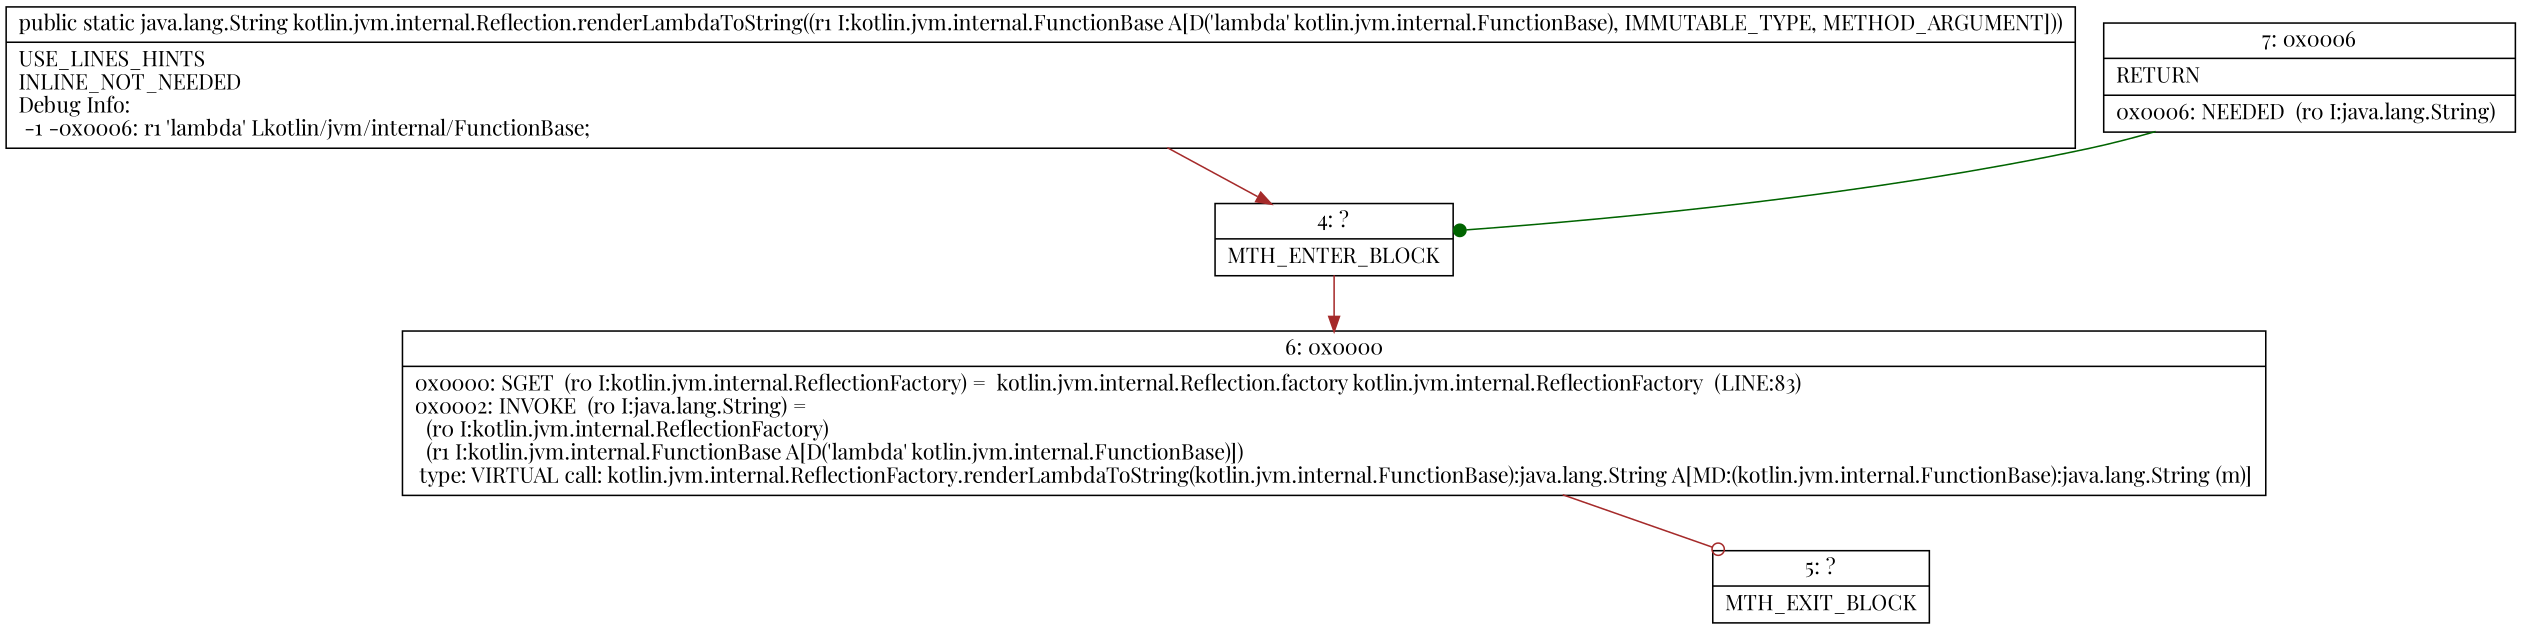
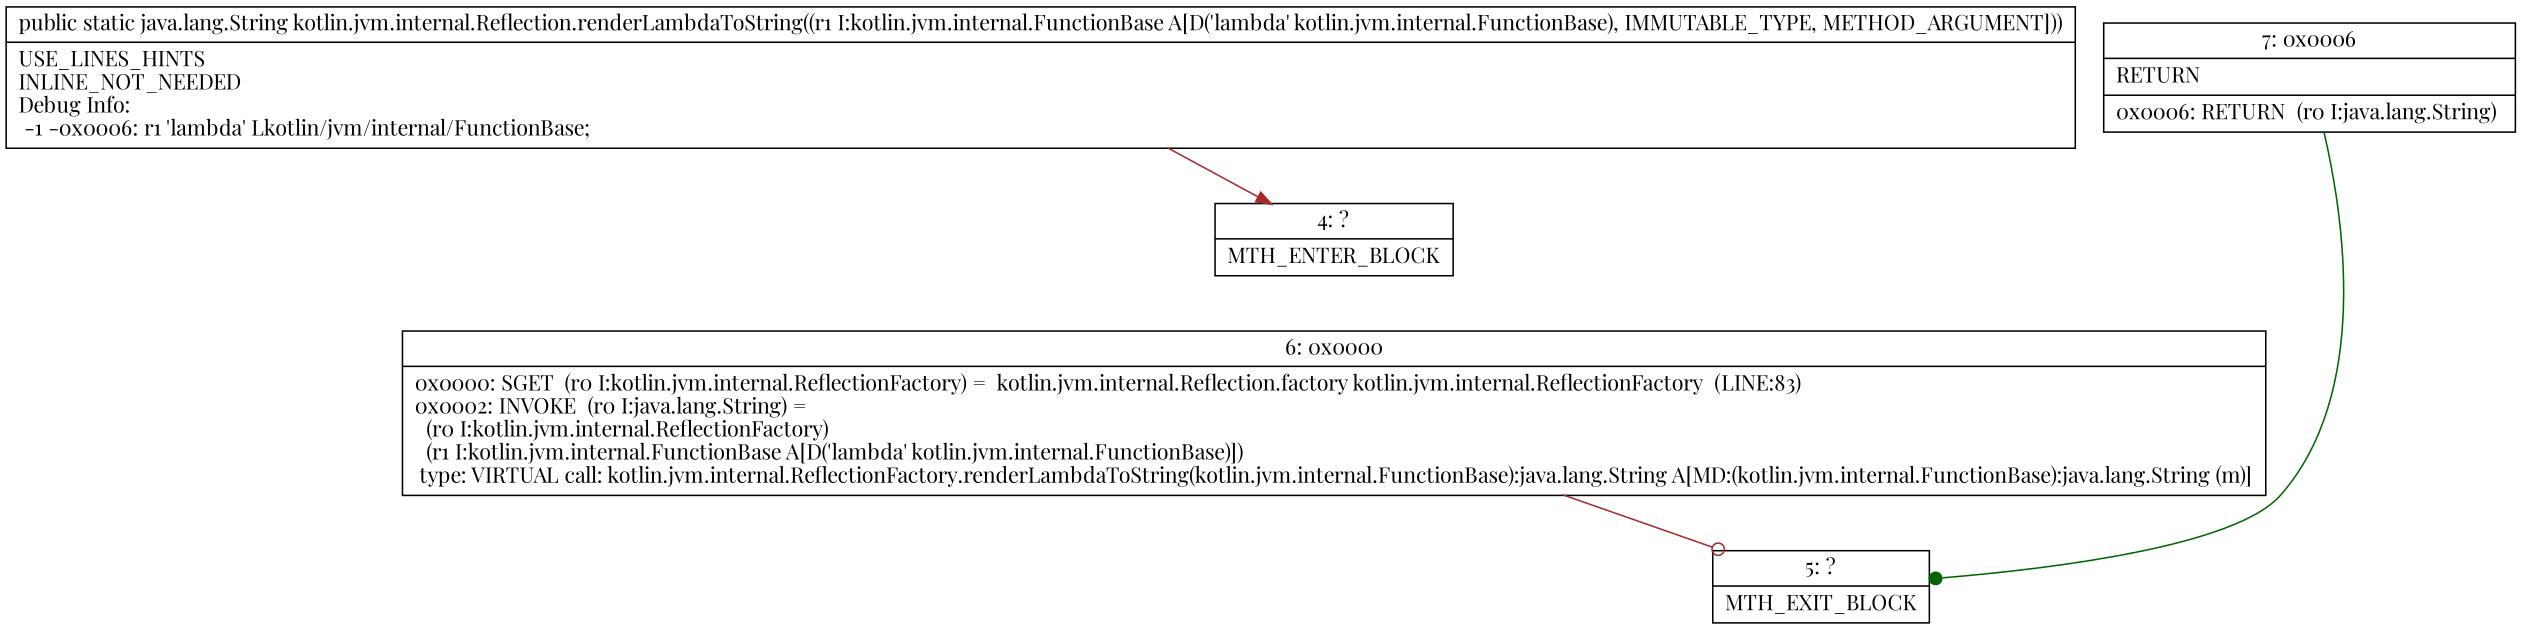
node "7: 0x0006": text "0x0006: NEEDED  (r0 I:java.lang.String)" -> "0x0006: RETURN  (r0 I:java.lang.String)"
edge "7: 0x0006" -> "4: ?": now "7: 0x0006" -> "5: ?"
edge "4: ?" -> "6: 0x0000": removed
